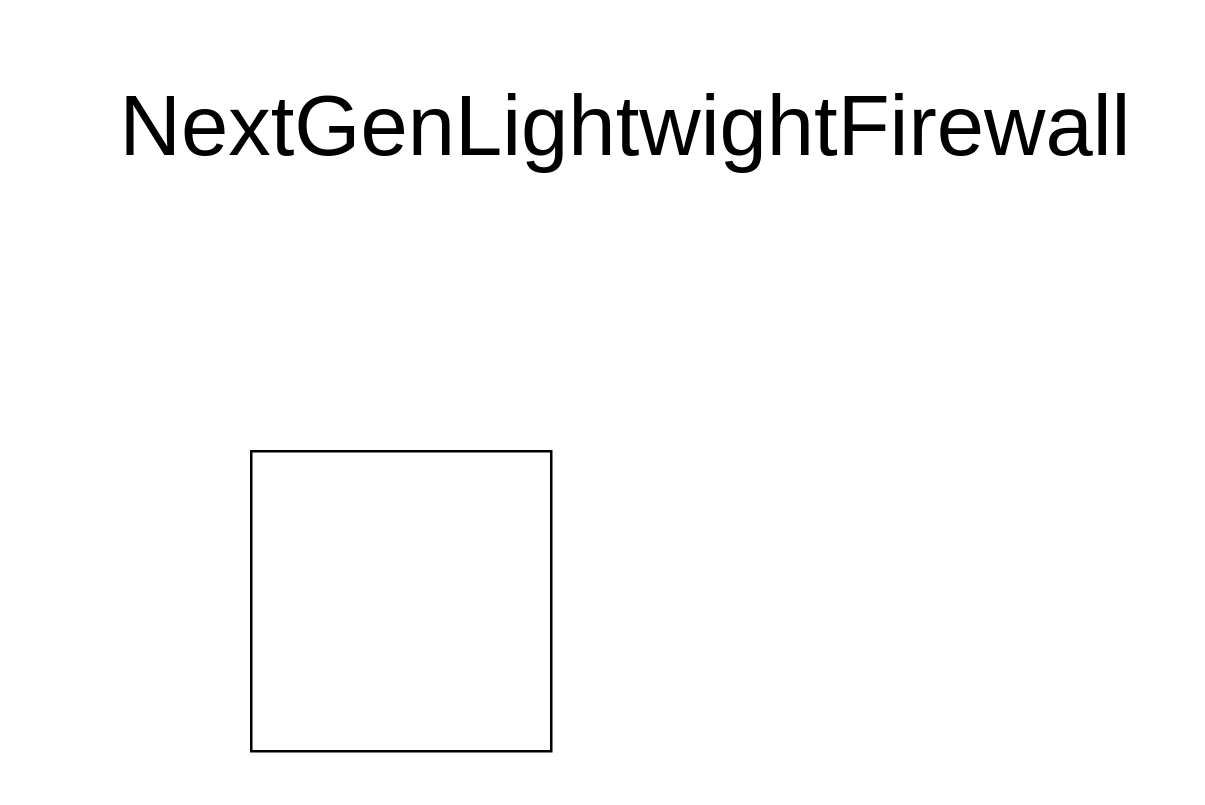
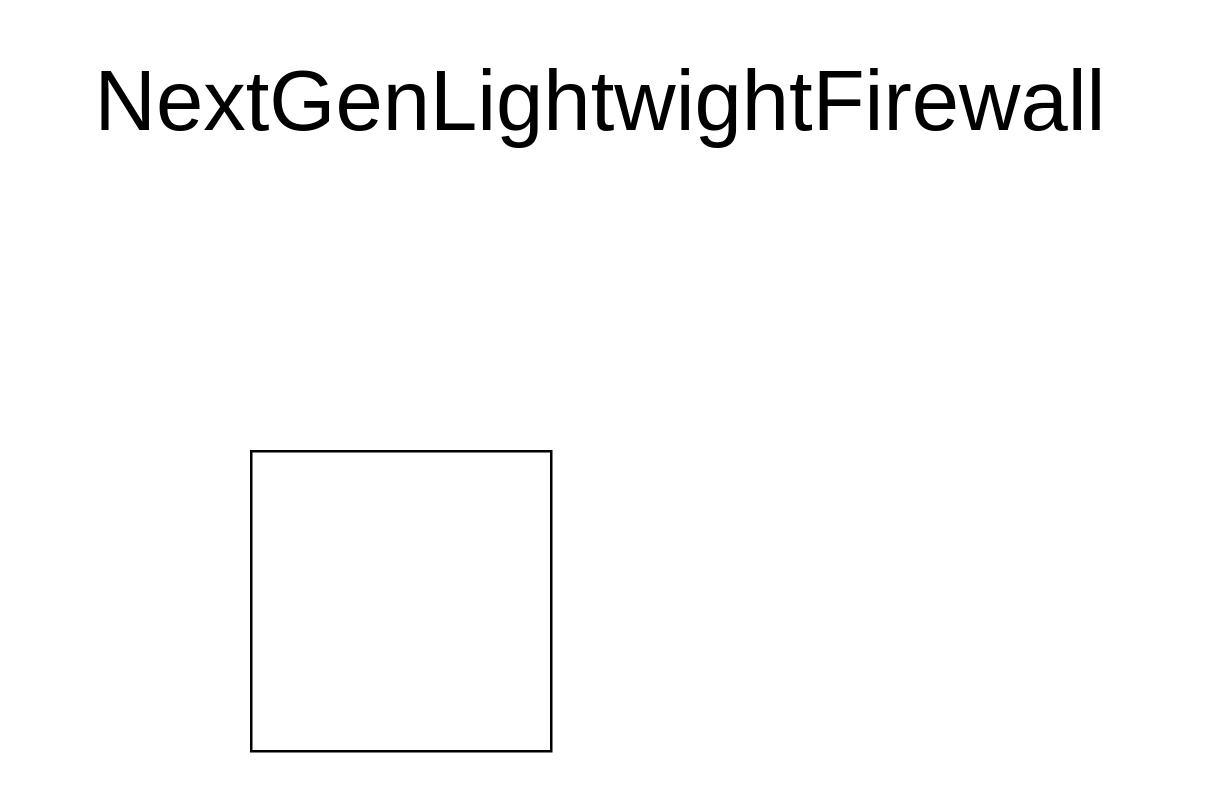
node "NextGenLightwightFirewall": moved (626, 126) -> (601, 101)
